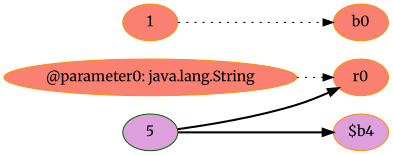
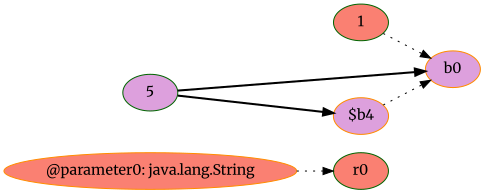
node "1": color darkorange -> darkgreen
node "b0": fillcolor salmon -> plum
node "r0": color darkorange -> darkgreen
edge "$b4" -> "b0": added
edge "5" -> "r0": now "5" -> "b0"
